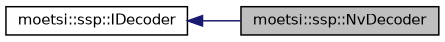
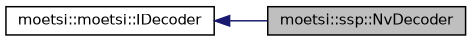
node "moetsi::ssp::IDecoder": label "moetsi::ssp::IDecoder" -> "moetsi::moetsi::IDecoder"
